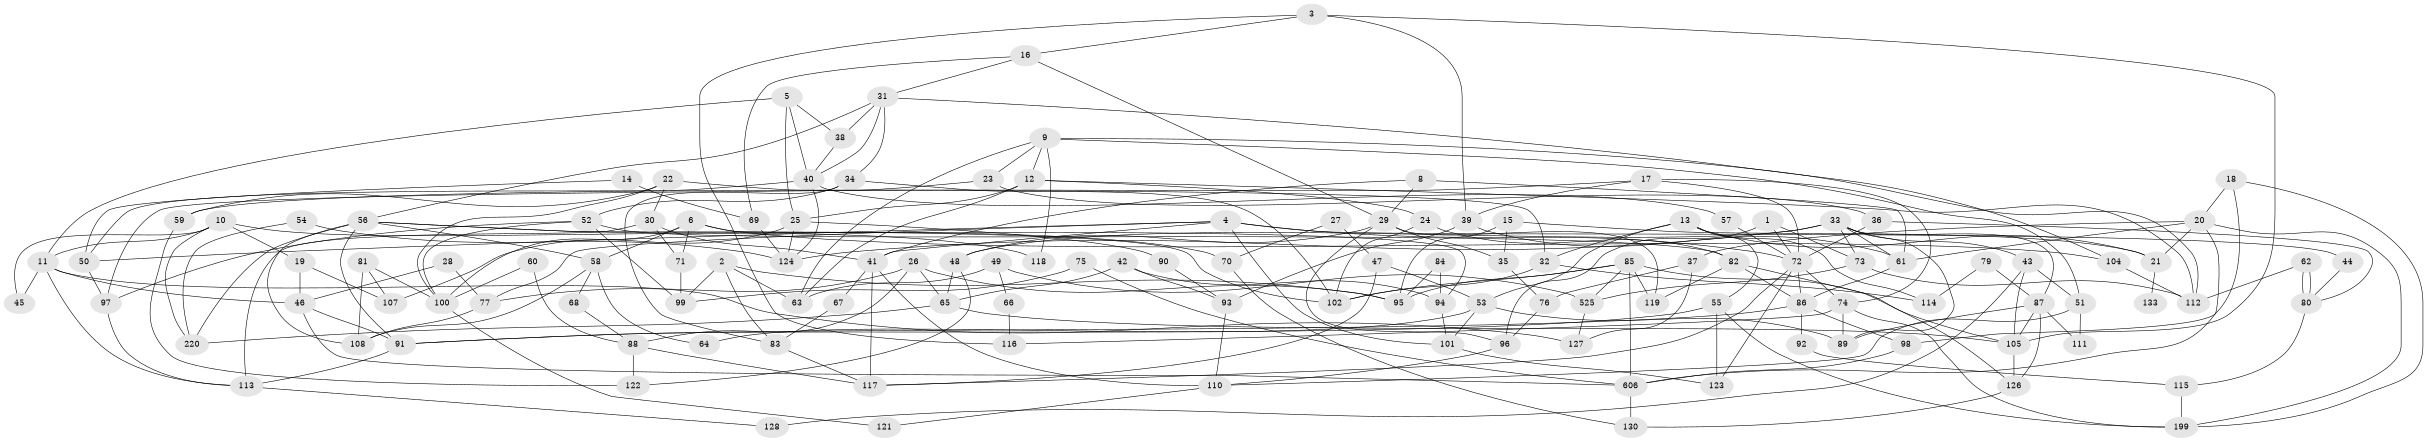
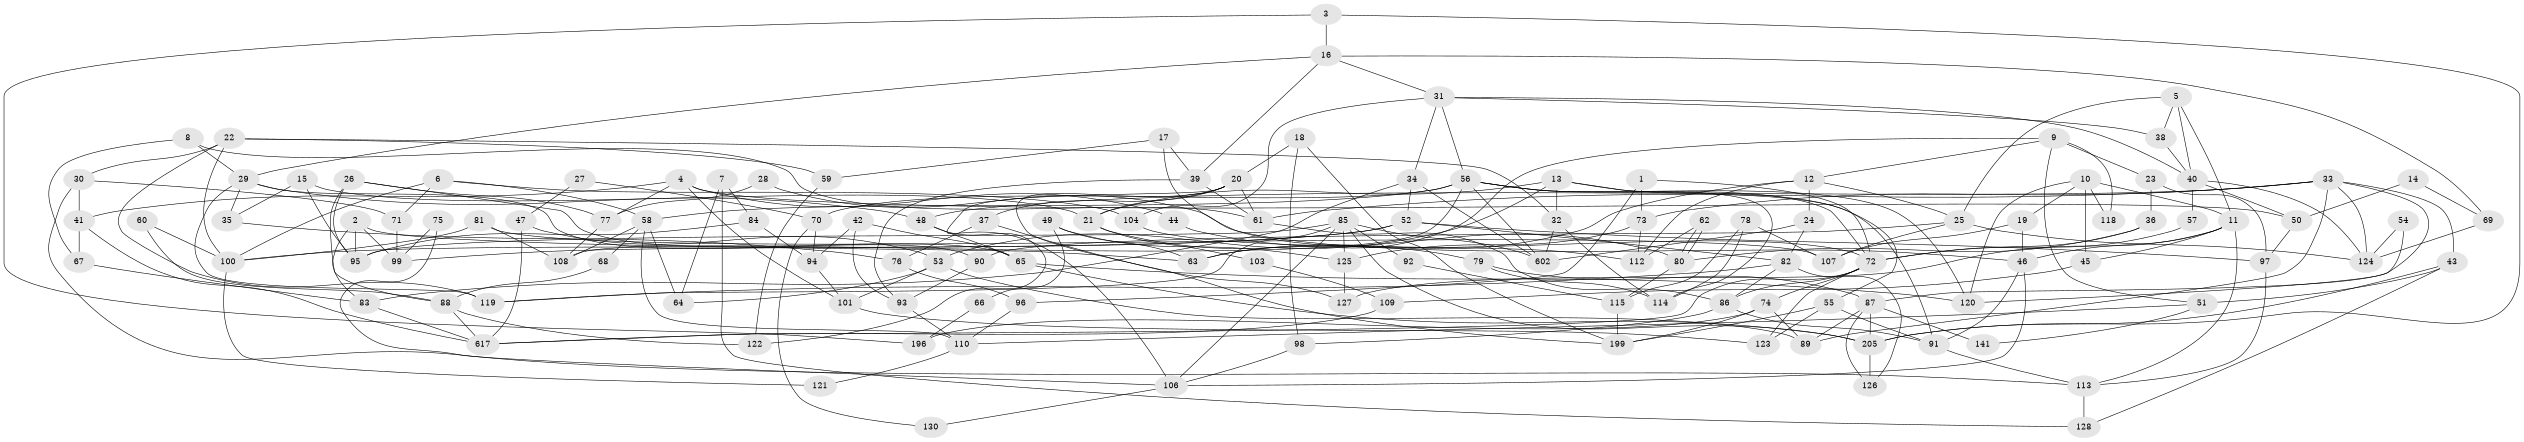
edge "3" -- "39": now "16" -- "39"
edge "9" -- "112": removed
node "7": added
edge "17" -- "74": removed
edge "8" -- "41": now "8" -- "67"
node "78": added
edge "6" -- "94": now "70" -- "94"
edge "4" -- "72": now "56" -- "72"
edge "21" -- "79": added
edge "22" -- "119": added
node "102": label "102" -> "602"
node "109": added
node "525": label "525" -> "125"
node "133": label "133" -> "103"
edge "29" -- "96": now "29" -- "90"
edge "86" -- "92": now "85" -- "92"
node "220": label "220" -> "120"
node "116": label "116" -> "196"
node "105": label "105" -> "205"
node "111": label "111" -> "141"
edge "41" -- "110": now "58" -- "110"
node "117": label "117" -> "617"
node "606": label "606" -> "106"
edge "126" -- "130": removed
